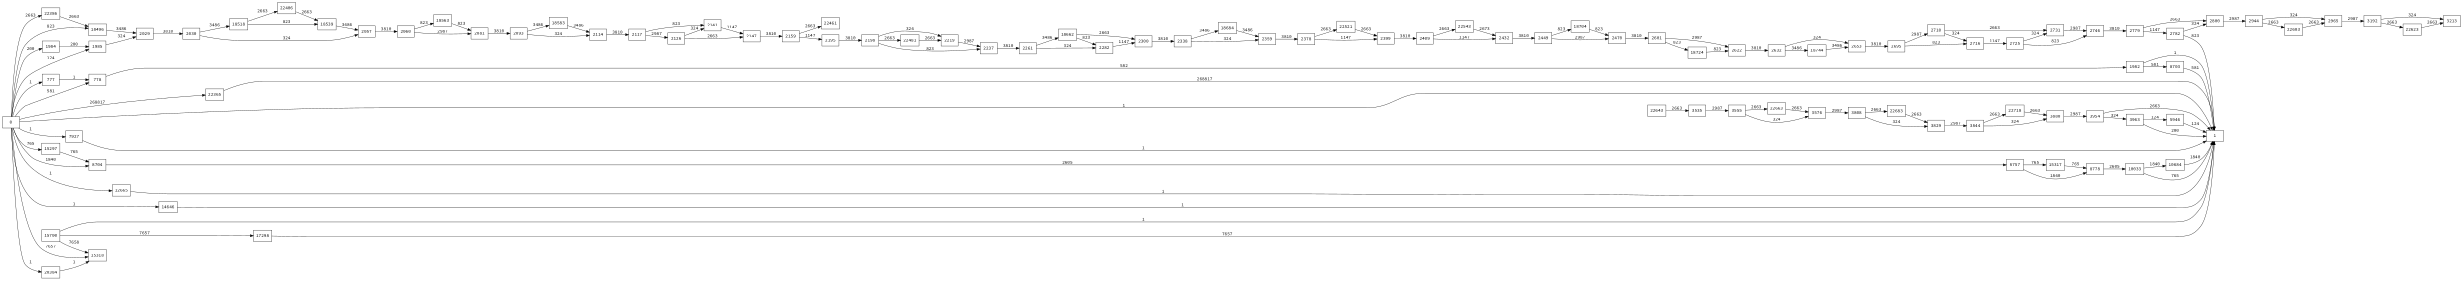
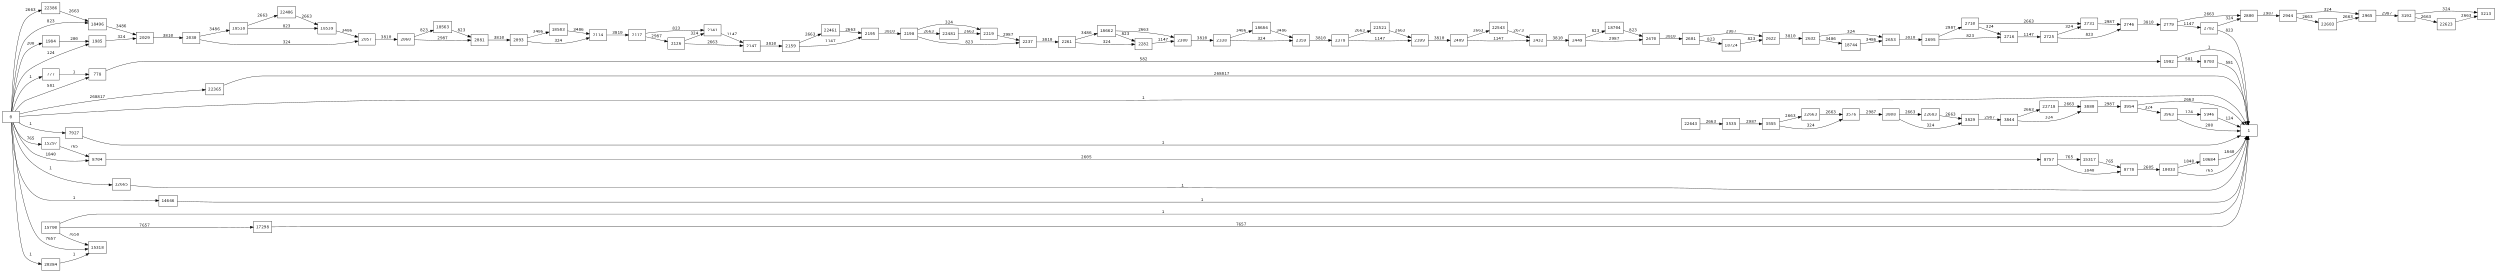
edge "22461" -> "2195": added, label "2663"
